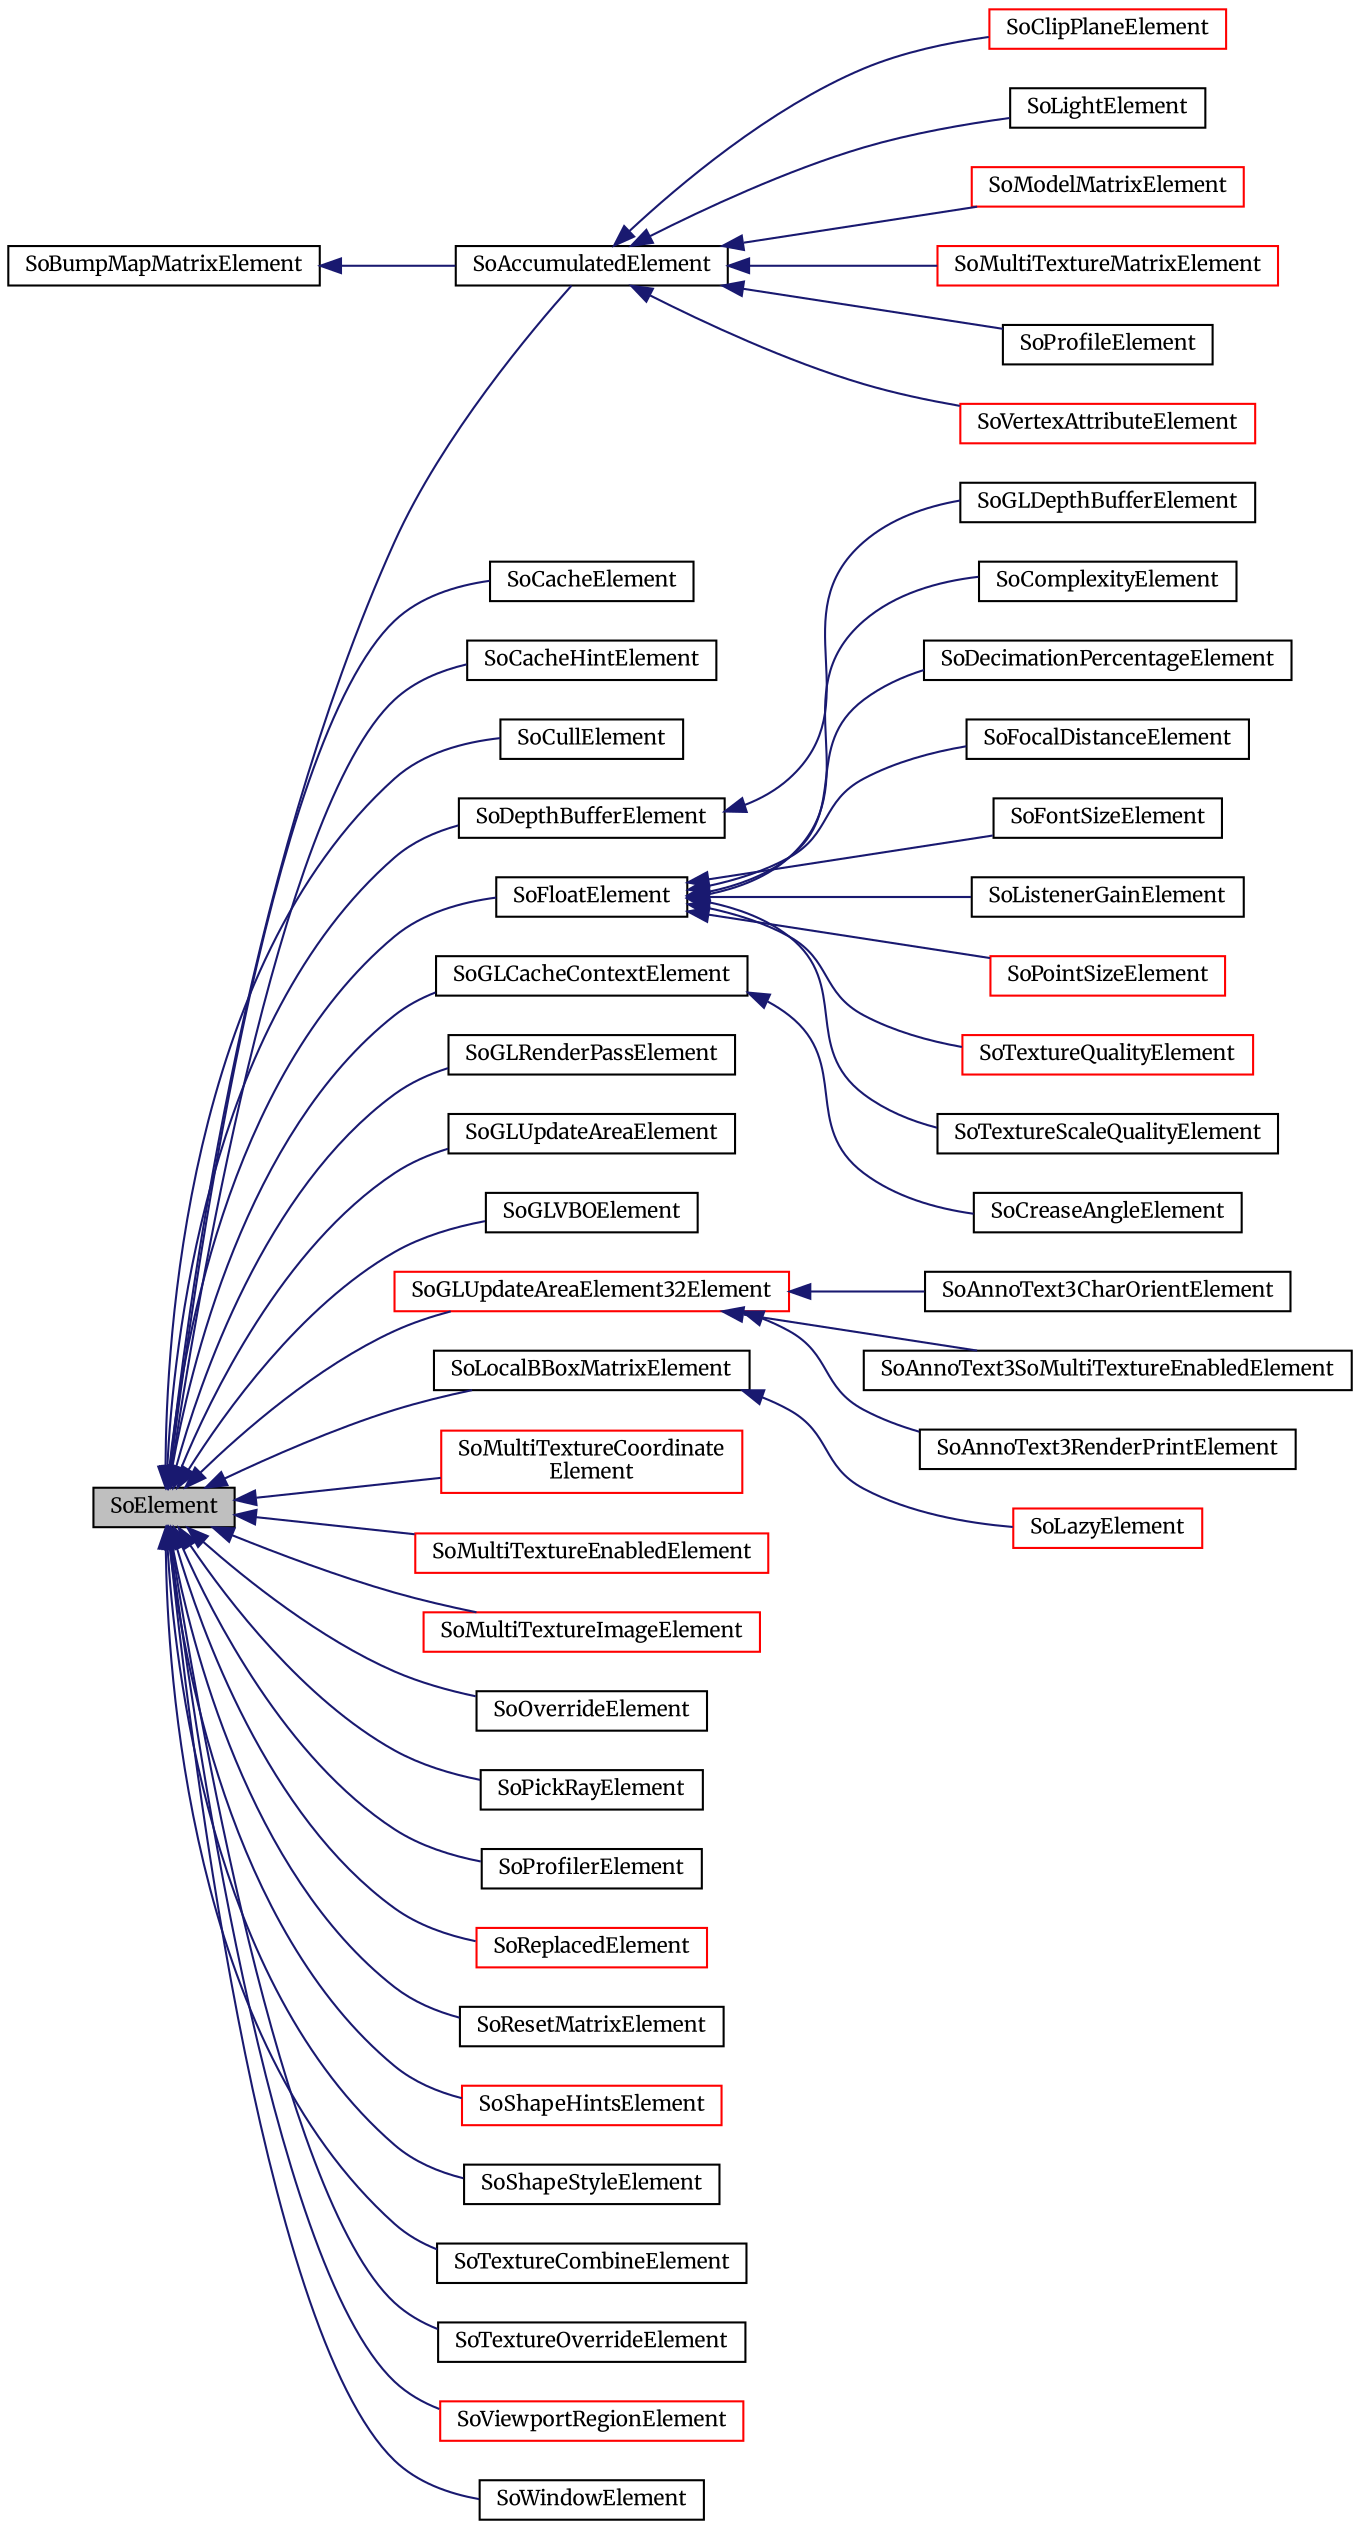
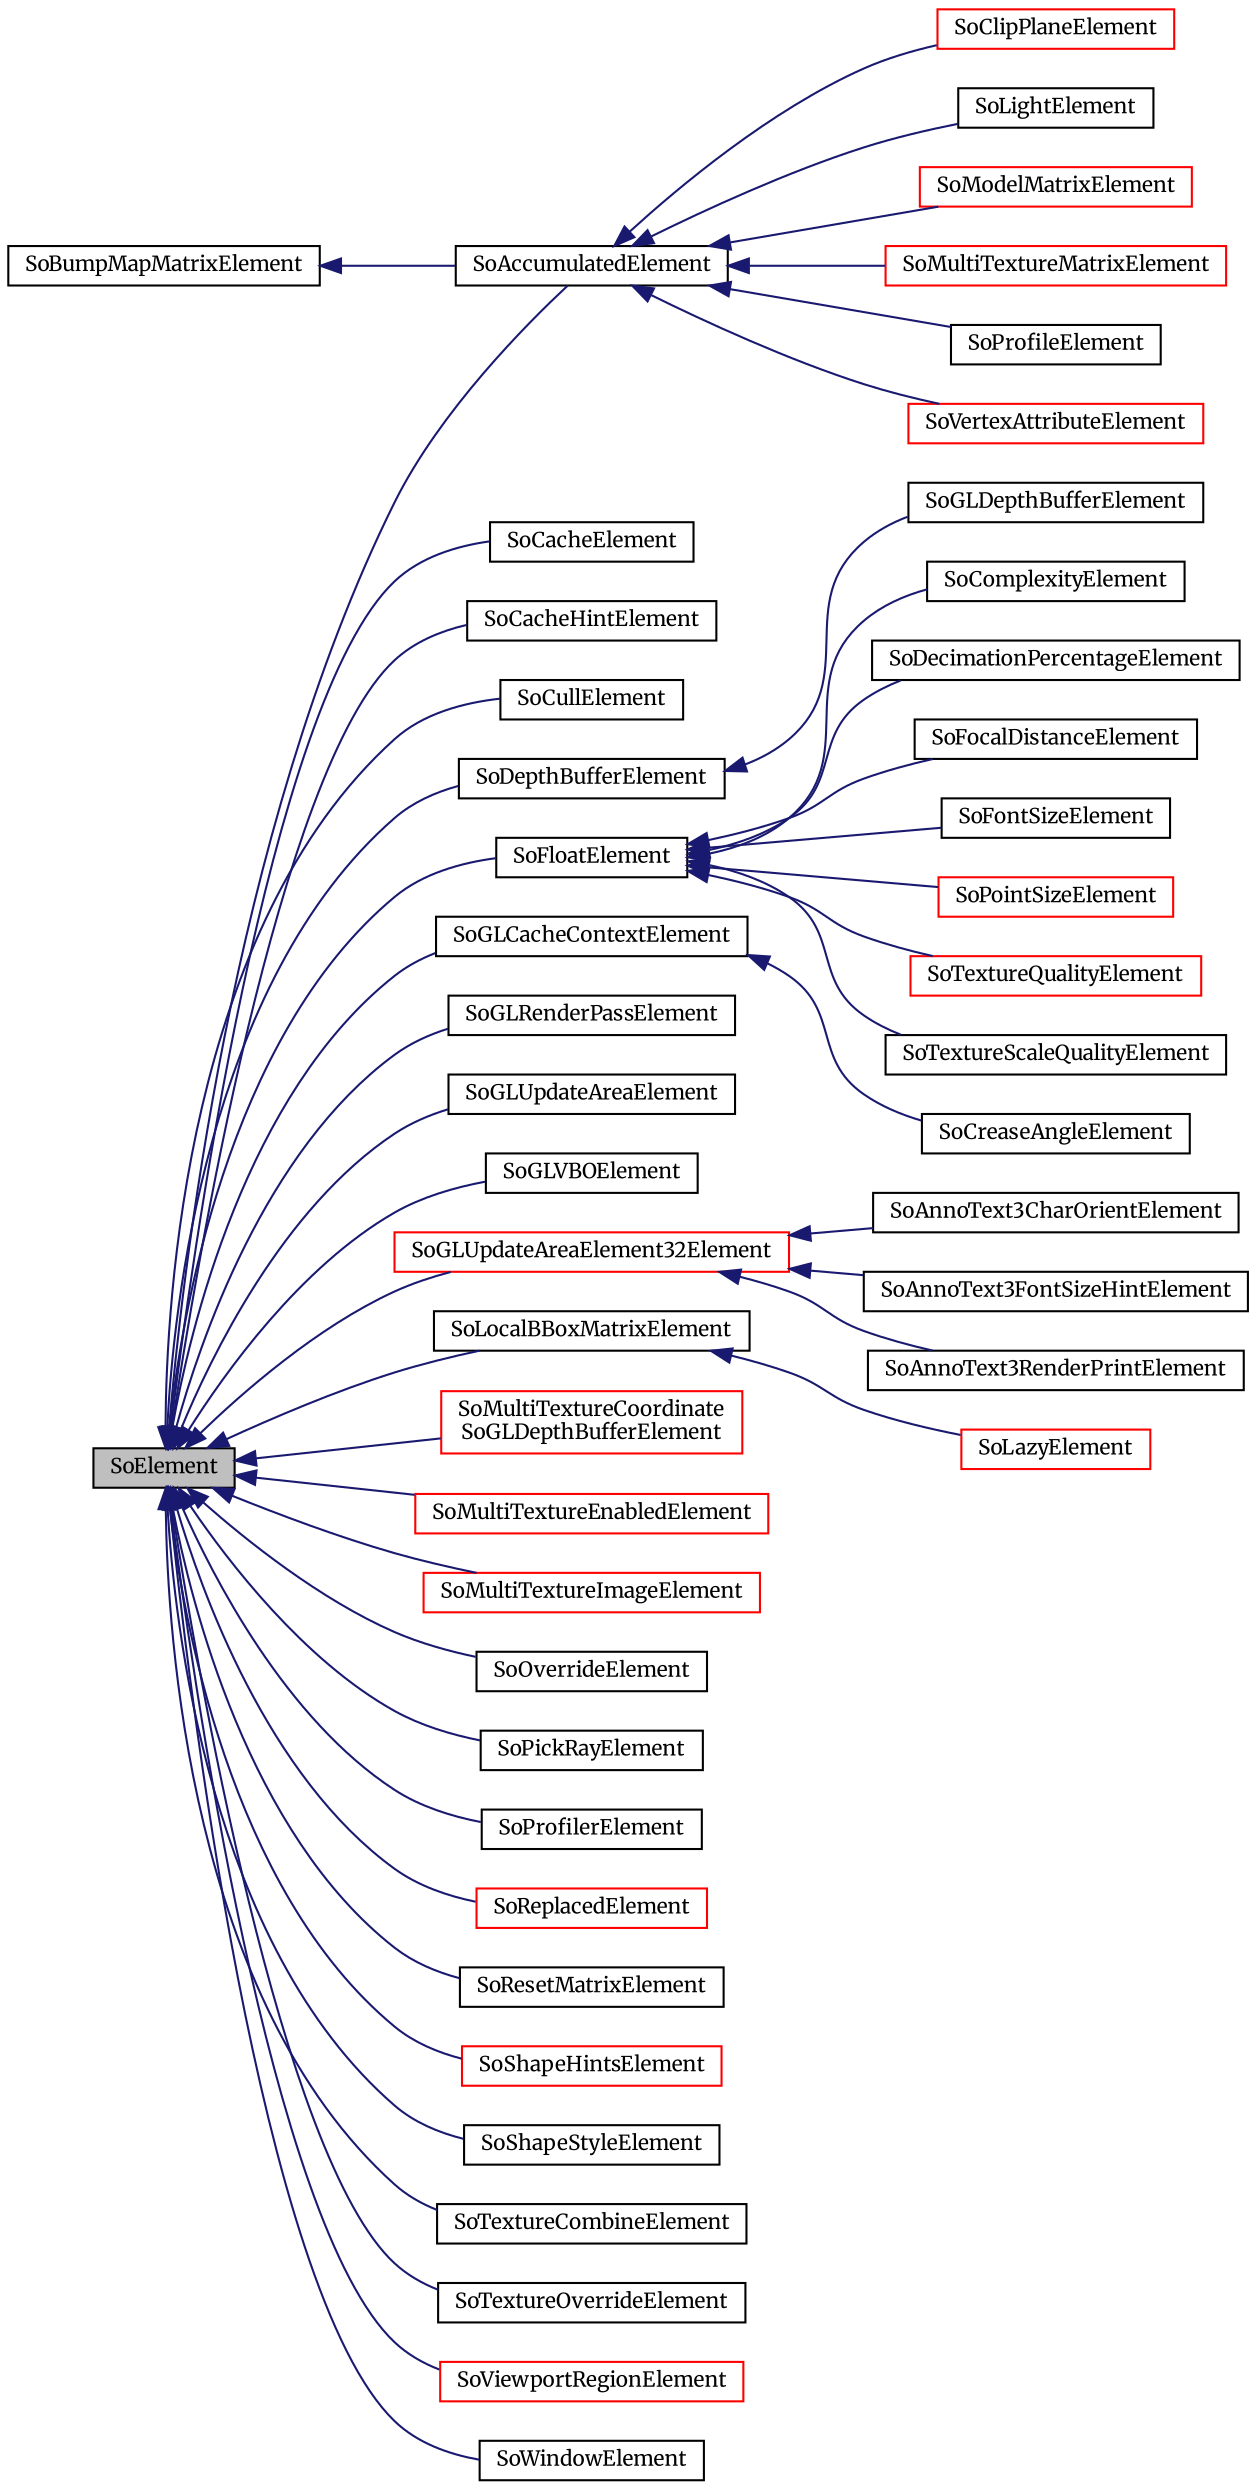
node "SoListenerGainElement": removed
node "SoAnnoText3SoMultiTextureEnabledElement": label "SoAnnoText3SoMultiTextureEnabledElement" -> "SoAnnoText3FontSizeHintElement"
node "SoMultiTextureCoordinate Element": label "SoMultiTextureCoordinate Element" -> "SoMultiTextureCoordinate SoGLDepthBufferElement"
